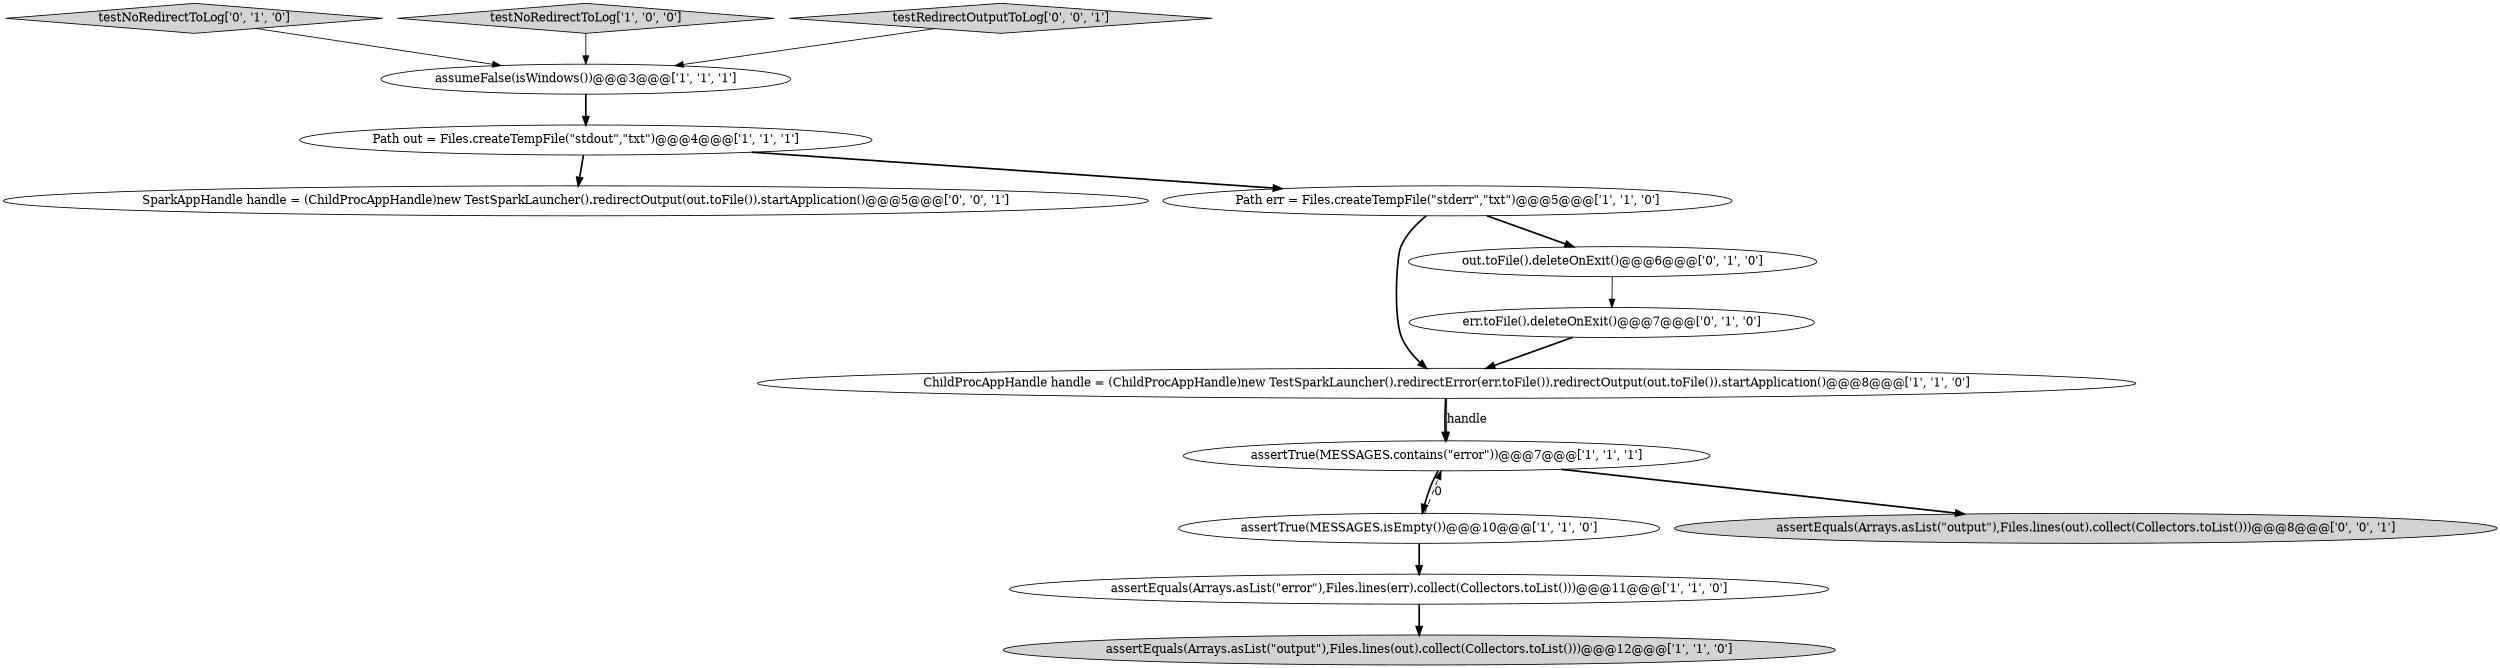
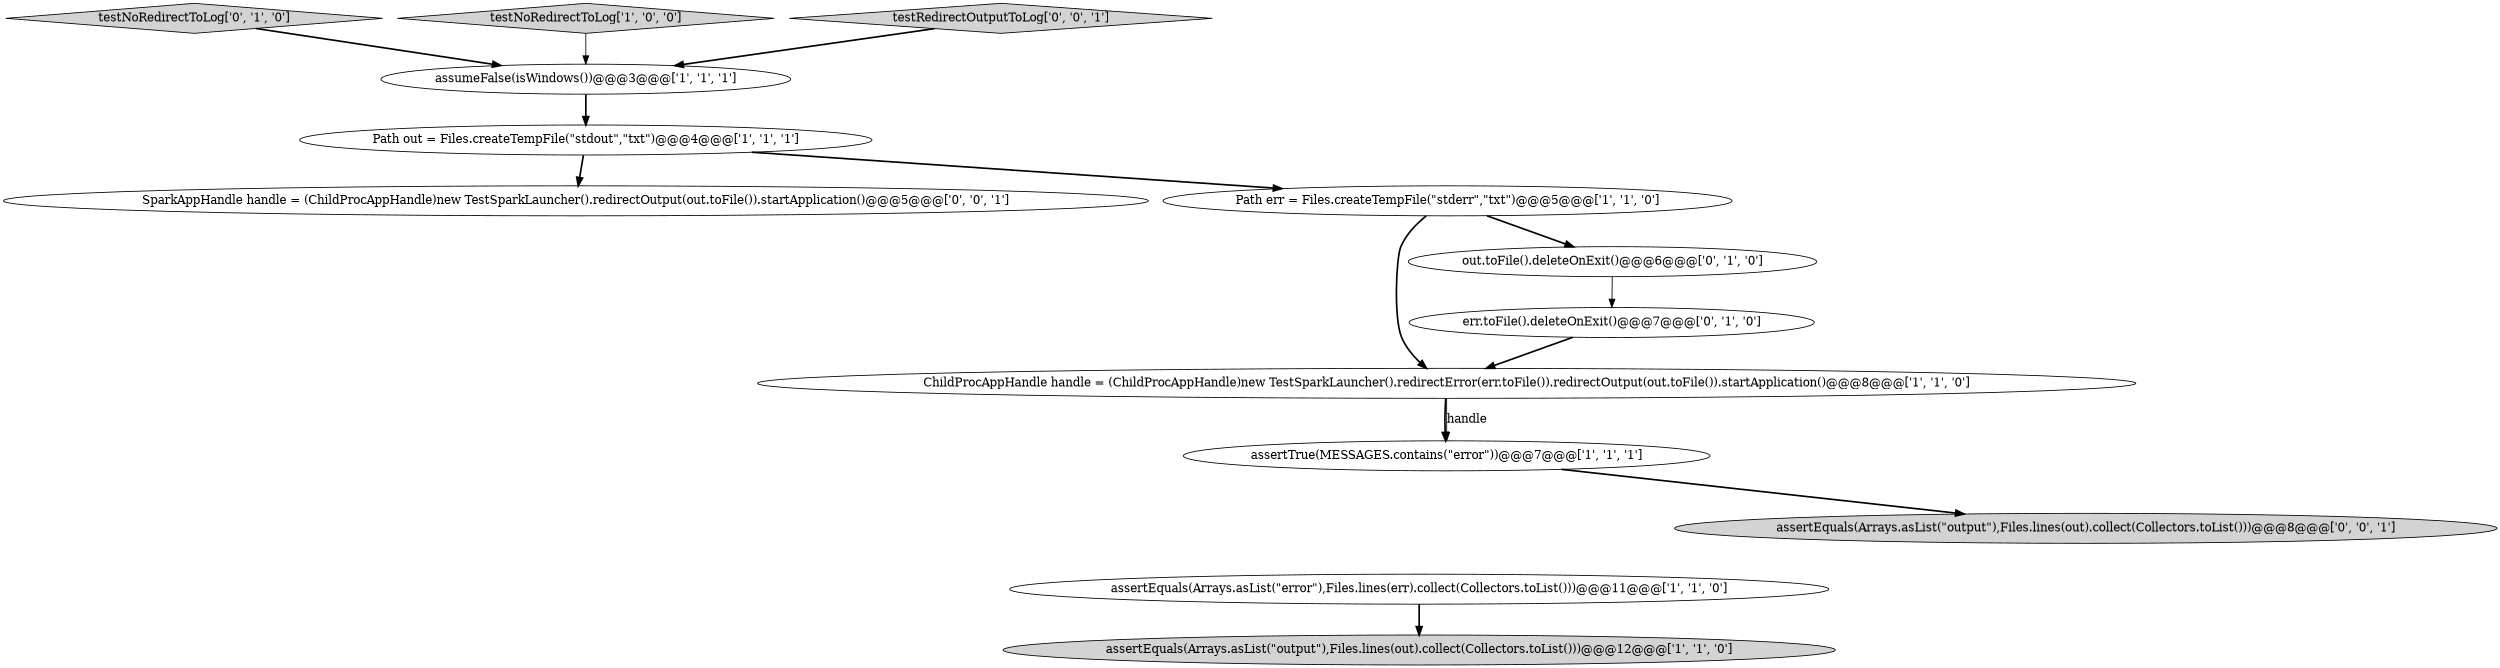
edge "testNoRedirectToLog['0', '1', '0']" -> "assumeFalse(isWindows())@@@3@@@['1', '1', '1']": style solid -> bold
edge "testRedirectOutputToLog['0', '0', '1']" -> "assumeFalse(isWindows())@@@3@@@['1', '1', '1']": style solid -> bold
node "assertTrue(MESSAGES.isEmpty())@@@10@@@['1', '1', '0']": removed
